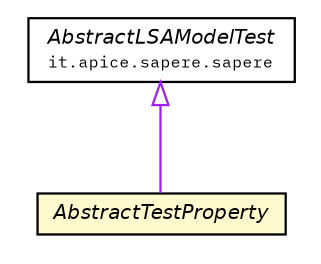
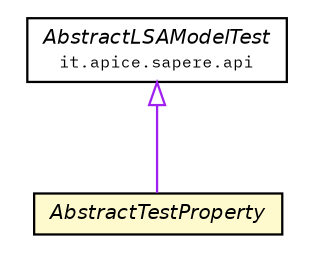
node "AbstractLSAModelTest": text "it.apice.sapere.sapere" -> "it.apice.sapere.api"
